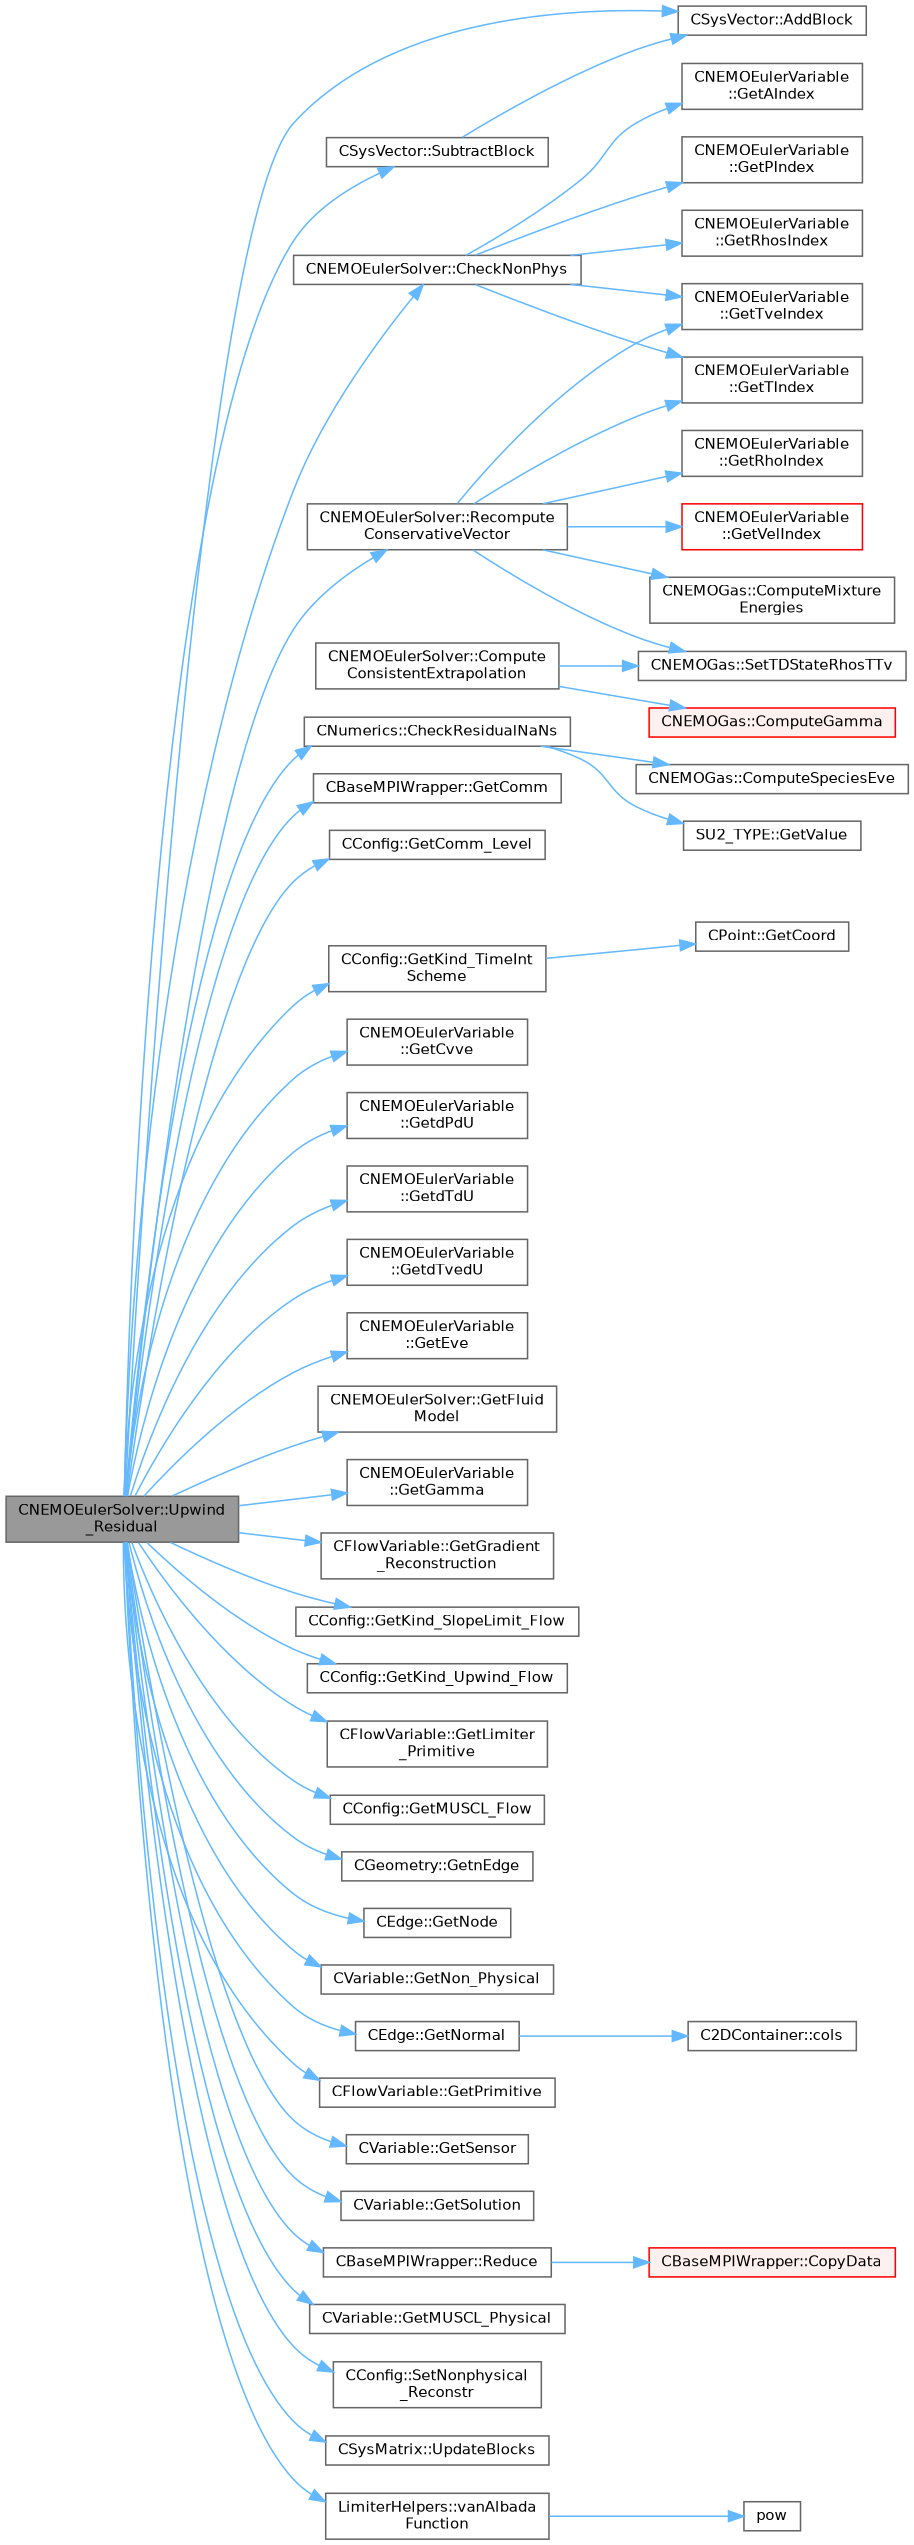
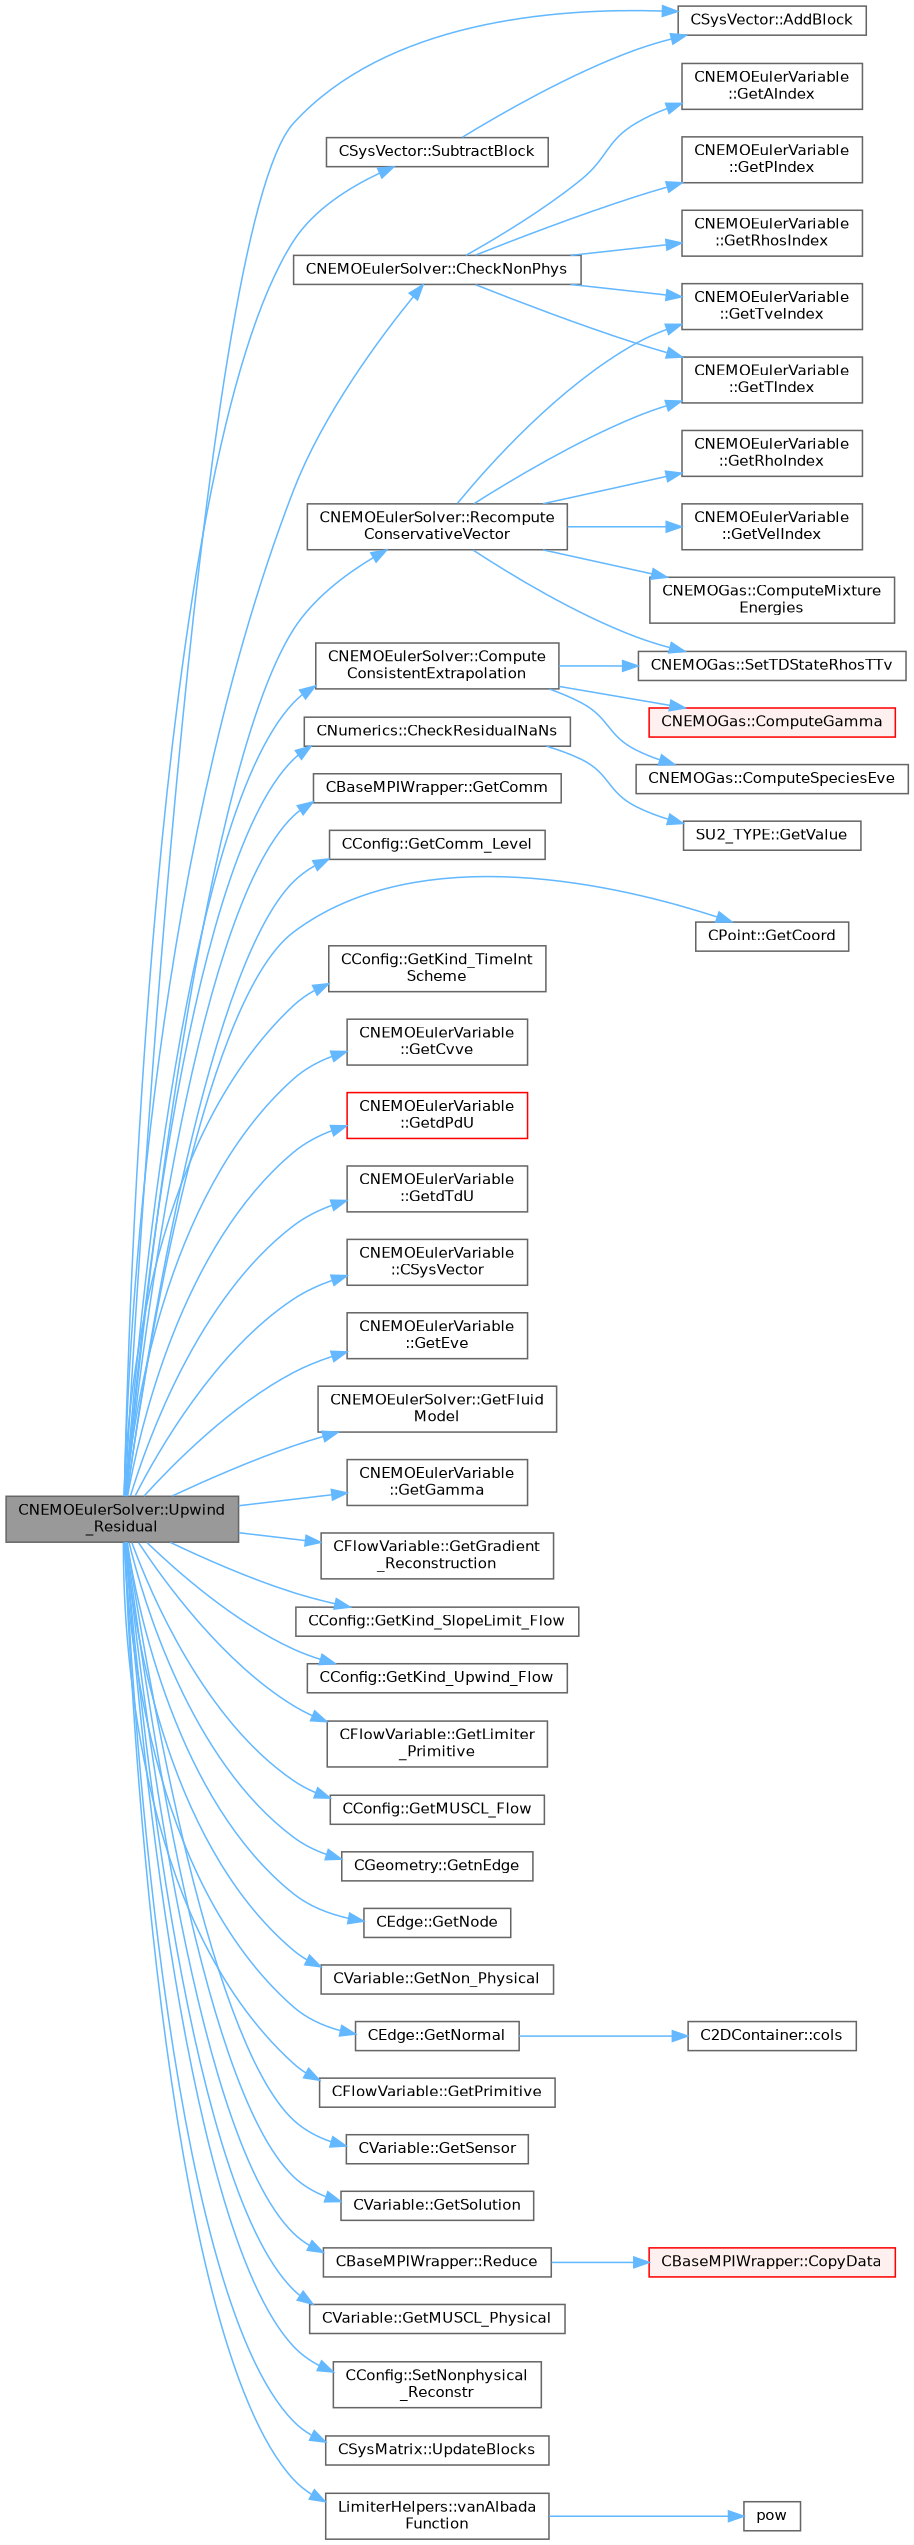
node "CNEMOEulerVariable ::GetVelIndex": color red -> grey40
edge "CNumerics::CheckResidualNaNs" -> "CNEMOGas::ComputeSpeciesEve": now "CNEMOEulerSolver::Compute ConsistentExtrapolation" -> "CNEMOGas::ComputeSpeciesEve"
edge "CConfig::GetKind_TimeInt Scheme" -> "CPoint::GetCoord": now "CNEMOEulerSolver::Upwind _Residual" -> "CPoint::GetCoord"
edge "CNEMOEulerSolver::Upwind _Residual" -> "CNEMOEulerSolver::Compute ConsistentExtrapolation": added
node "CNEMOEulerVariable ::GetdPdU": color grey40 -> red
node "CNEMOEulerVariable ::GetdTvedU": label "CNEMOEulerVariable ::GetdTvedU" -> "CNEMOEulerVariable ::CSysVector"
